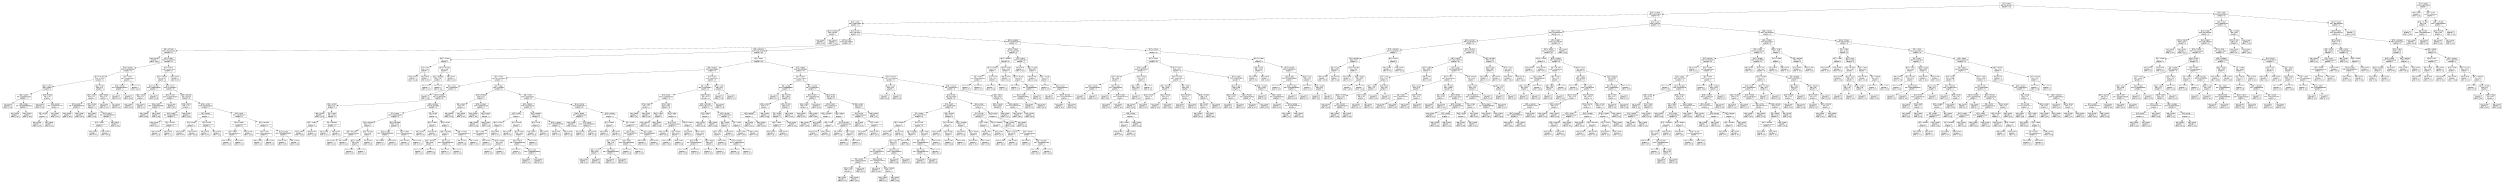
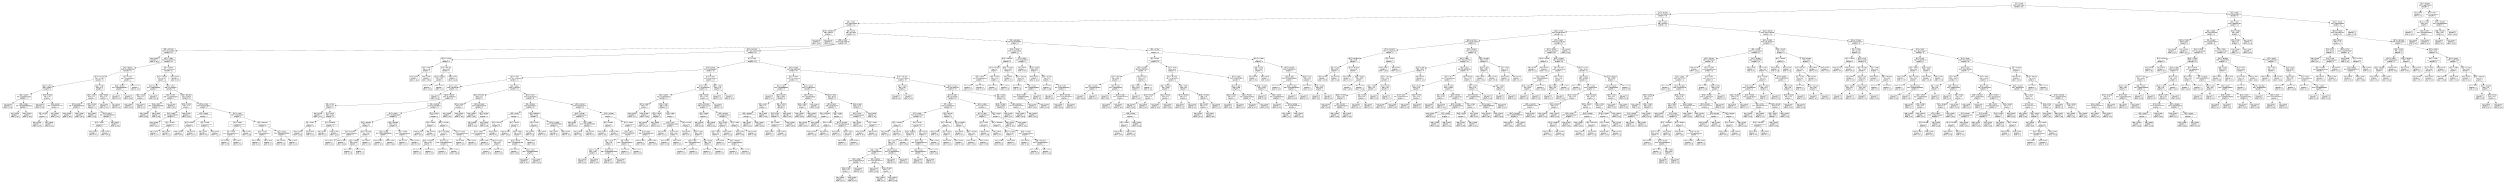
edge "X[6] <= 96.9000 mse = 19.7542857143 samples = 7" -> "X[11] <= 386.3450 mse = 3.05 samples = 4": now "X[6] <= 86.0000 mse = 0.845 samples = 2" -> "X[11] <= 386.3450 mse = 3.05 samples = 4"
